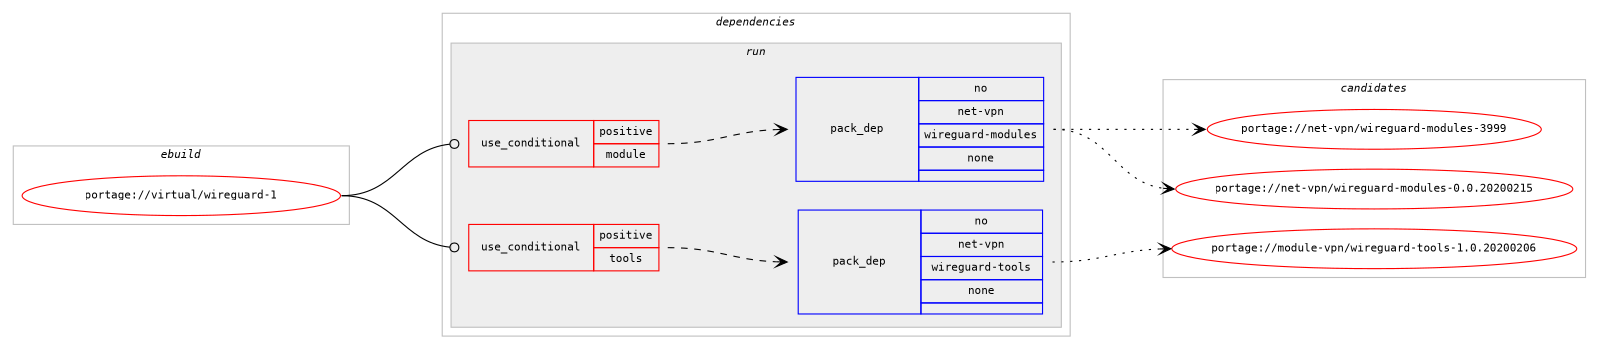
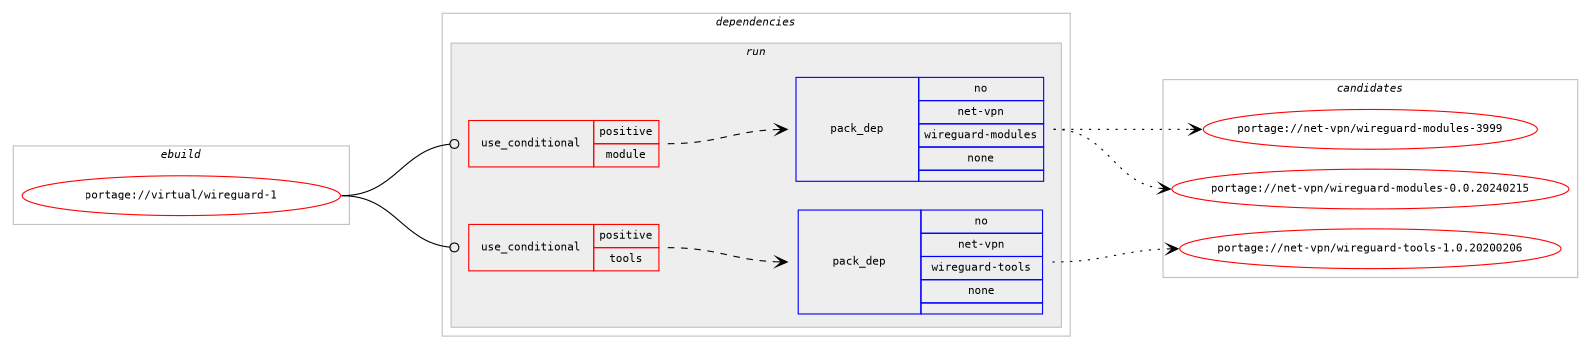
node "portage://net-vpn/wireguard-modules-0.0.20200215": label "portage://net-vpn/wireguard-modules-0.0.20200215" -> "portage://net-vpn/wireguard-modules-0.0.20240215"
node "portage://module-vpn/wireguard-tools-1.0.20200206": label "portage://module-vpn/wireguard-tools-1.0.20200206" -> "portage://net-vpn/wireguard-tools-1.0.20200206"
